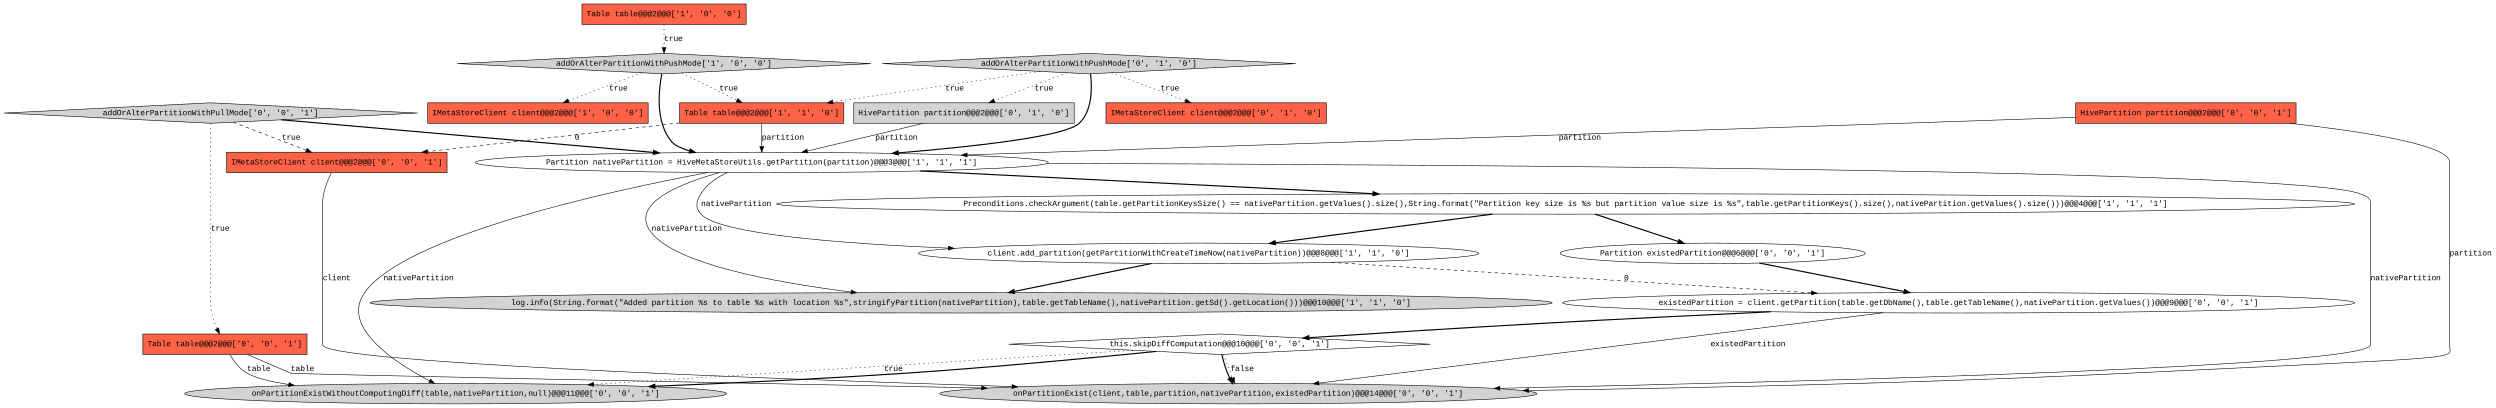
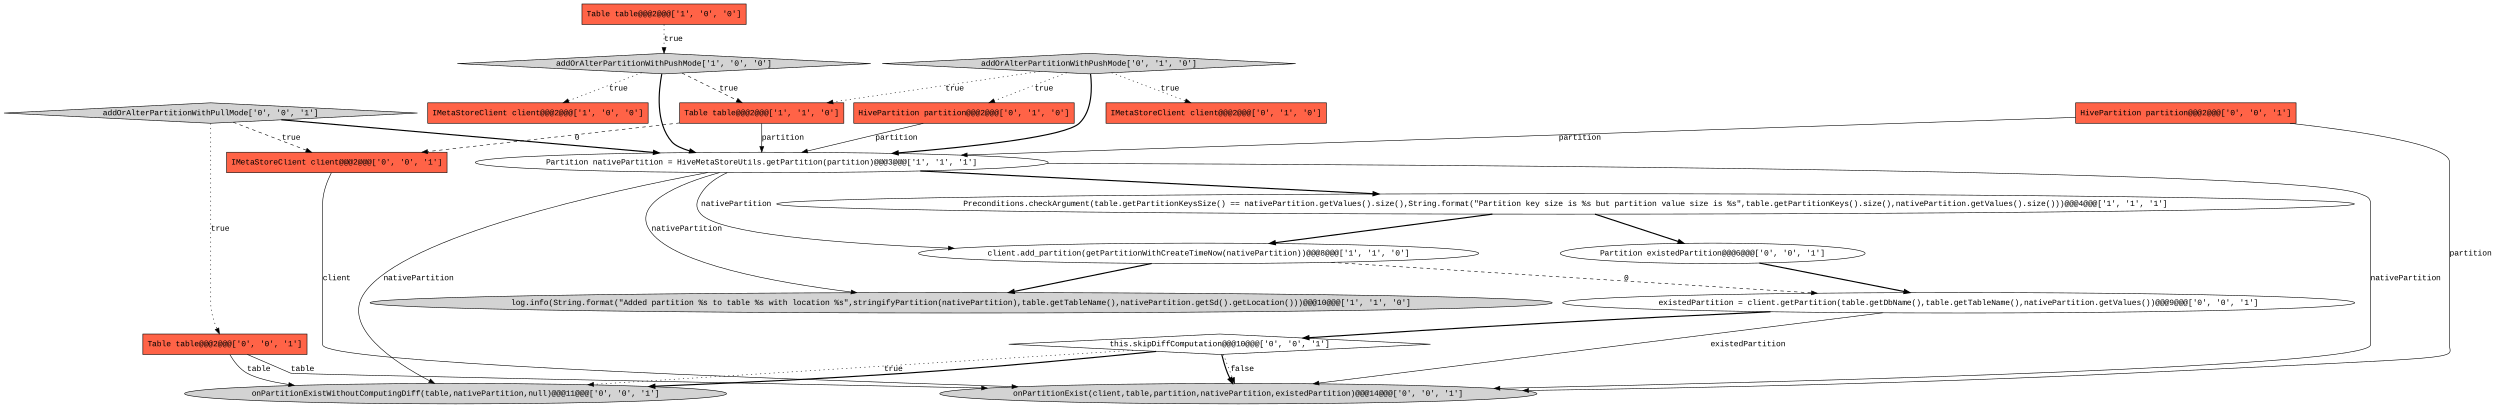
edge "addOrAlterPartitionWithPushMode['1', '0', '0']" -> "Table table@@@2@@@['1', '1', '0']": style dotted -> dashed
node "HivePartition partition@@@2@@@['0', '1', '0']": fillcolor lightgray -> tomato
